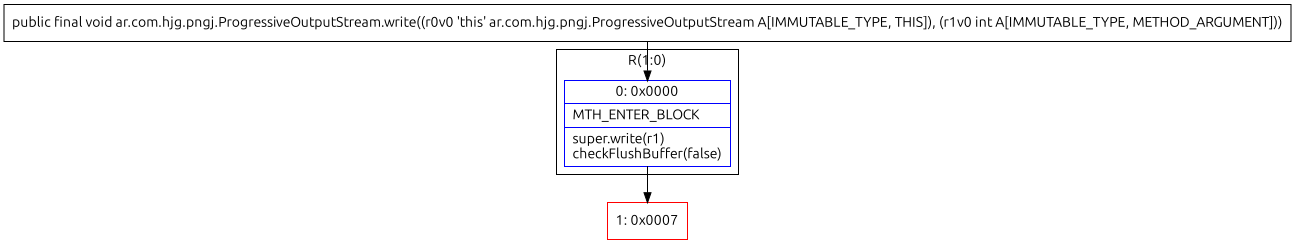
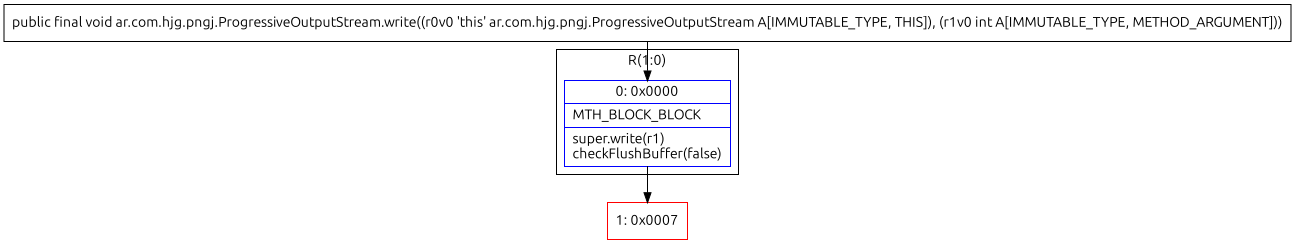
node "0: 0x0000": text "MTH_ENTER_BLOCK" -> "MTH_BLOCK_BLOCK"
